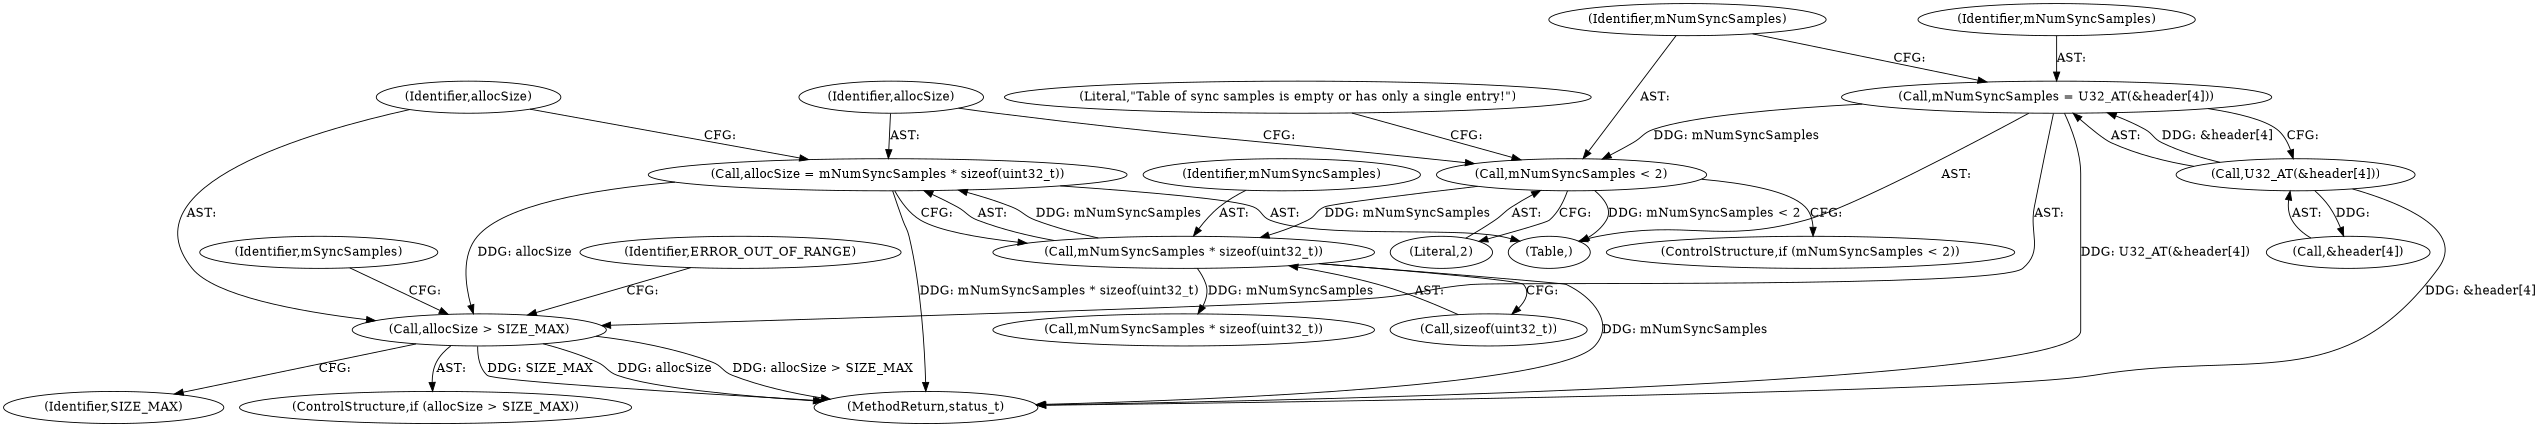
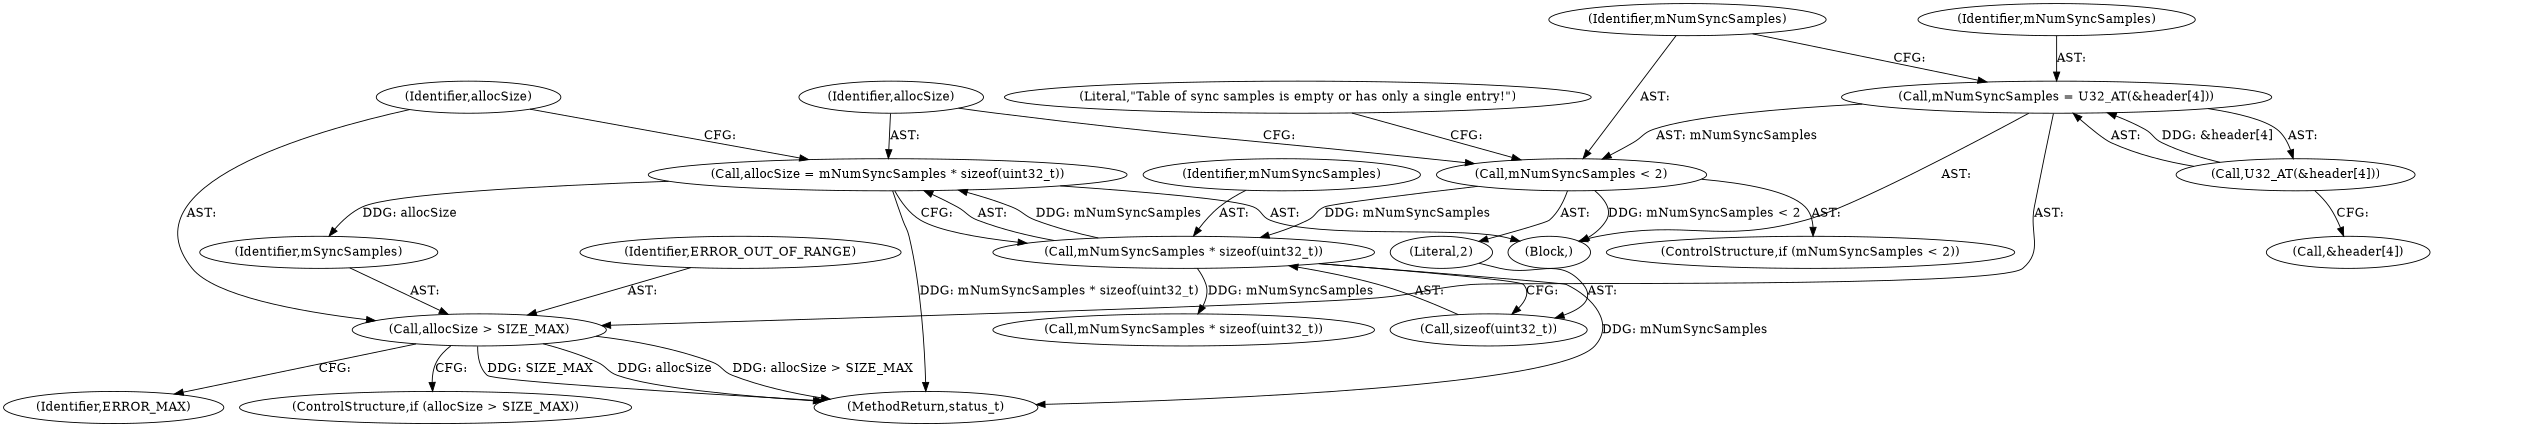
edge "(Call,mNumSyncSamples = U32_AT(&header[4]))" -> "(Call,mNumSyncSamples < 2)": label "DDG: mNumSyncSamples" -> "AST: mNumSyncSamples"
edge "(Call,mNumSyncSamples = U32_AT(&header[4]))" -> "(Call,U32_AT(&header[4]))": label "CFG: " -> "AST: "
edge "(Call,allocSize = mNumSyncSamples * sizeof(uint32_t))" -> "(Call,allocSize > SIZE_MAX)": now "(Call,allocSize = mNumSyncSamples * sizeof(uint32_t))" -> "(Identifier,mSyncSamples)"
edge "(Call,mNumSyncSamples < 2)" -> "(Literal,2)": label "CFG: " -> "AST: "
edge "(Call,mNumSyncSamples < 2)" -> "(ControlStructure,if (mNumSyncSamples < 2))": label "CFG: " -> "AST: "
edge "(Call,U32_AT(&header[4]))" -> "(Call,&header[4])": label "DDG: " -> "CFG: "
edge "(Literal,2)" -> "(Call,mNumSyncSamples < 2)": now "(Literal,2)" -> "(Call,sizeof(uint32_t))"
edge "(Call,&header[4])" -> "(Call,U32_AT(&header[4]))": removed, label "AST:"
node "(Table,)": label "(Table,)" -> "(Block,)"
edge "(Identifier,mSyncSamples)" -> "(Call,allocSize > SIZE_MAX)": label "CFG: " -> "AST: "
edge "(Identifier,ERROR_OUT_OF_RANGE)" -> "(Call,allocSize > SIZE_MAX)": label "CFG: " -> "AST: "
edge "(Call,allocSize > SIZE_MAX)" -> "(ControlStructure,if (allocSize > SIZE_MAX))": label "AST: " -> "CFG: "
edge "(Call,mNumSyncSamples = U32_AT(&header[4]))" -> "(MethodReturn,status_t)": removed, label "DDG: U32_AT(&header[4])"
edge "(Call,U32_AT(&header[4]))" -> "(MethodReturn,status_t)": removed, label "DDG: &header[4]"
node "(Identifier,SIZE_MAX)": label "(Identifier,SIZE_MAX)" -> "(Identifier,ERROR_MAX)"
